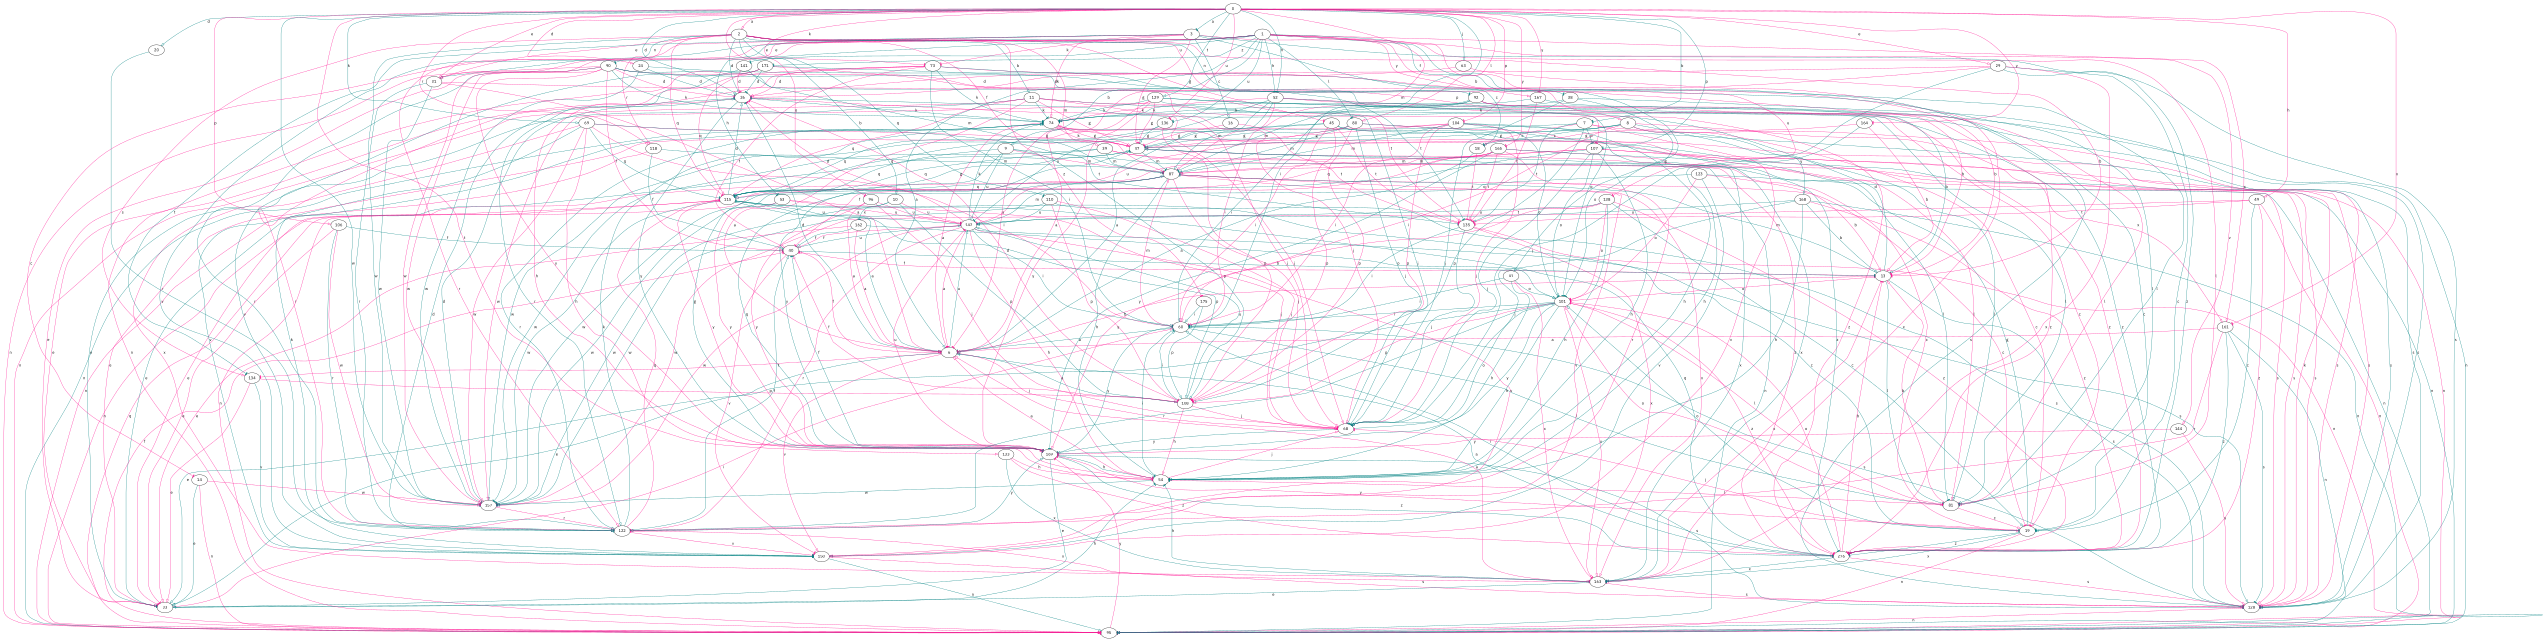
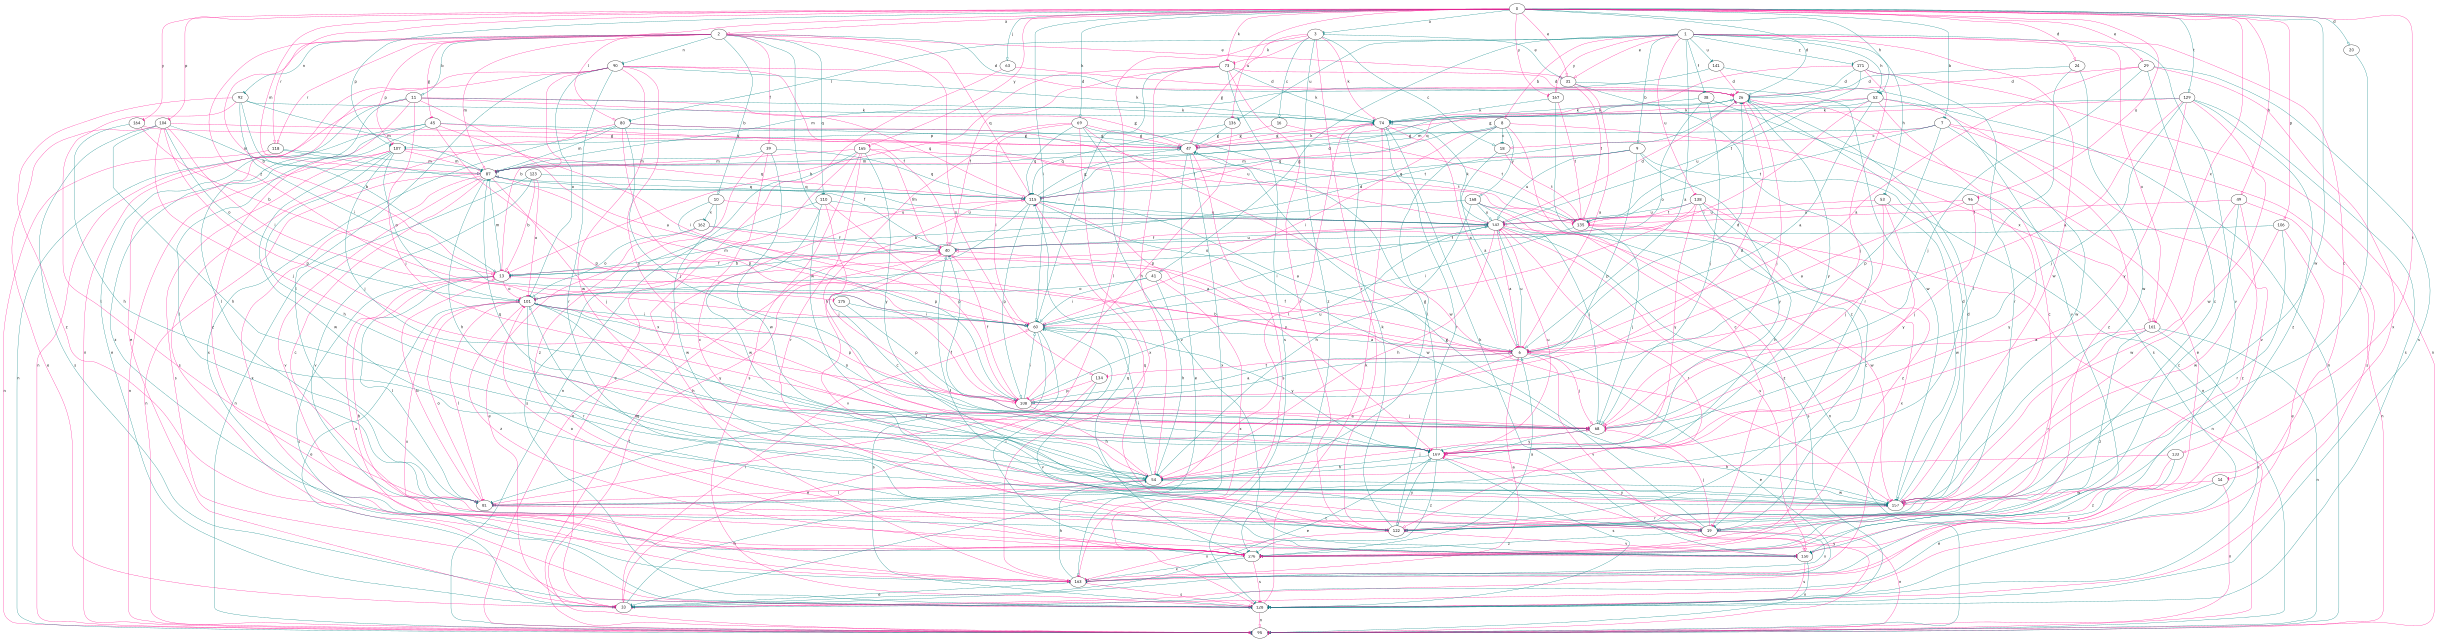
edge "3" -> "134": removed, label "t"
node "144": removed
